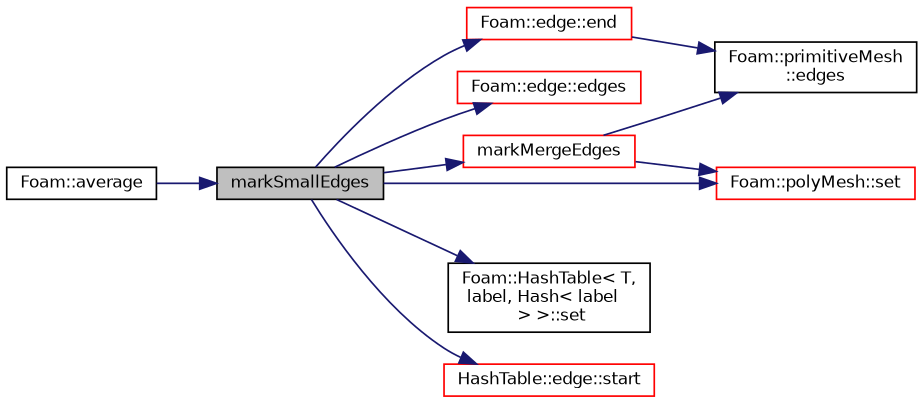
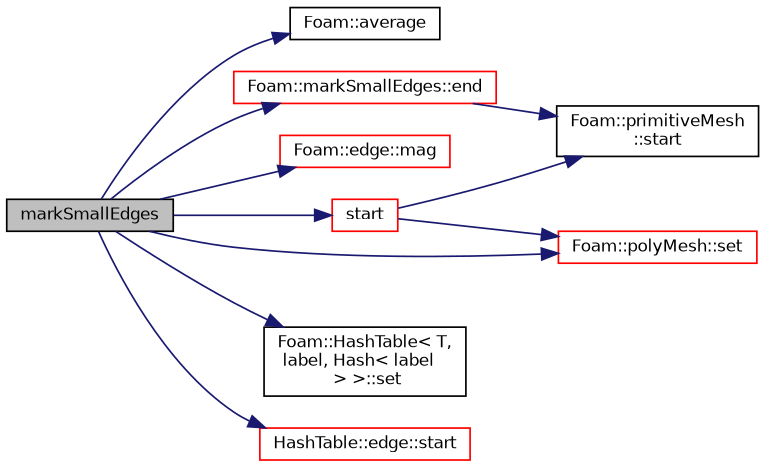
node "Foam::edge::end": label "Foam::edge::end" -> "Foam::markSmallEdges::end"
node "Foam::primitiveMesh ::edges": label "Foam::primitiveMesh ::edges" -> "Foam::primitiveMesh ::start"
node "Foam::edge::edges": label "Foam::edge::edges" -> "Foam::edge::mag"
node "markMergeEdges": label "markMergeEdges" -> "start"
edge "Foam::average" -> "markSmallEdges": reversed
